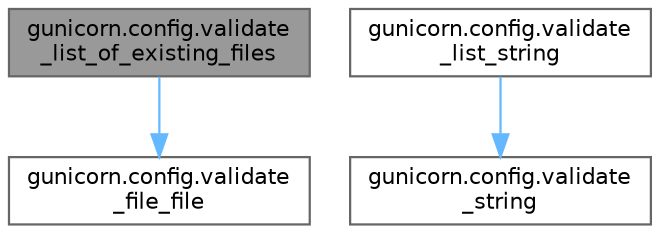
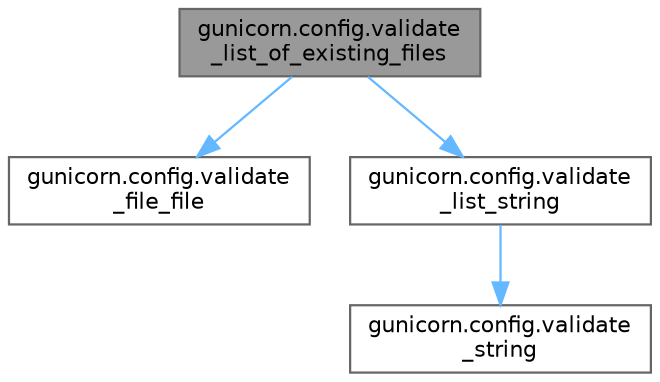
edge "gunicorn.config.validate _list_of_existing_files" -> "gunicorn.config.validate _list_string": added
